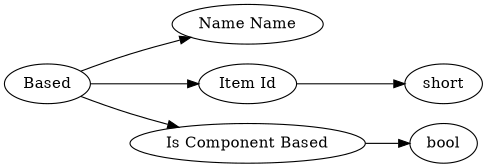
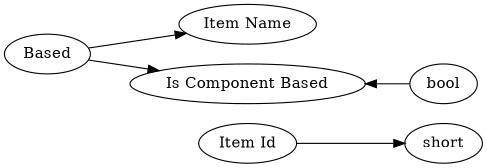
node "Name Name": label "Name Name" -> "Item Name"
edge "Based" -> "Item Id": removed
edge "Is Component Based" -> "bool": reversed
